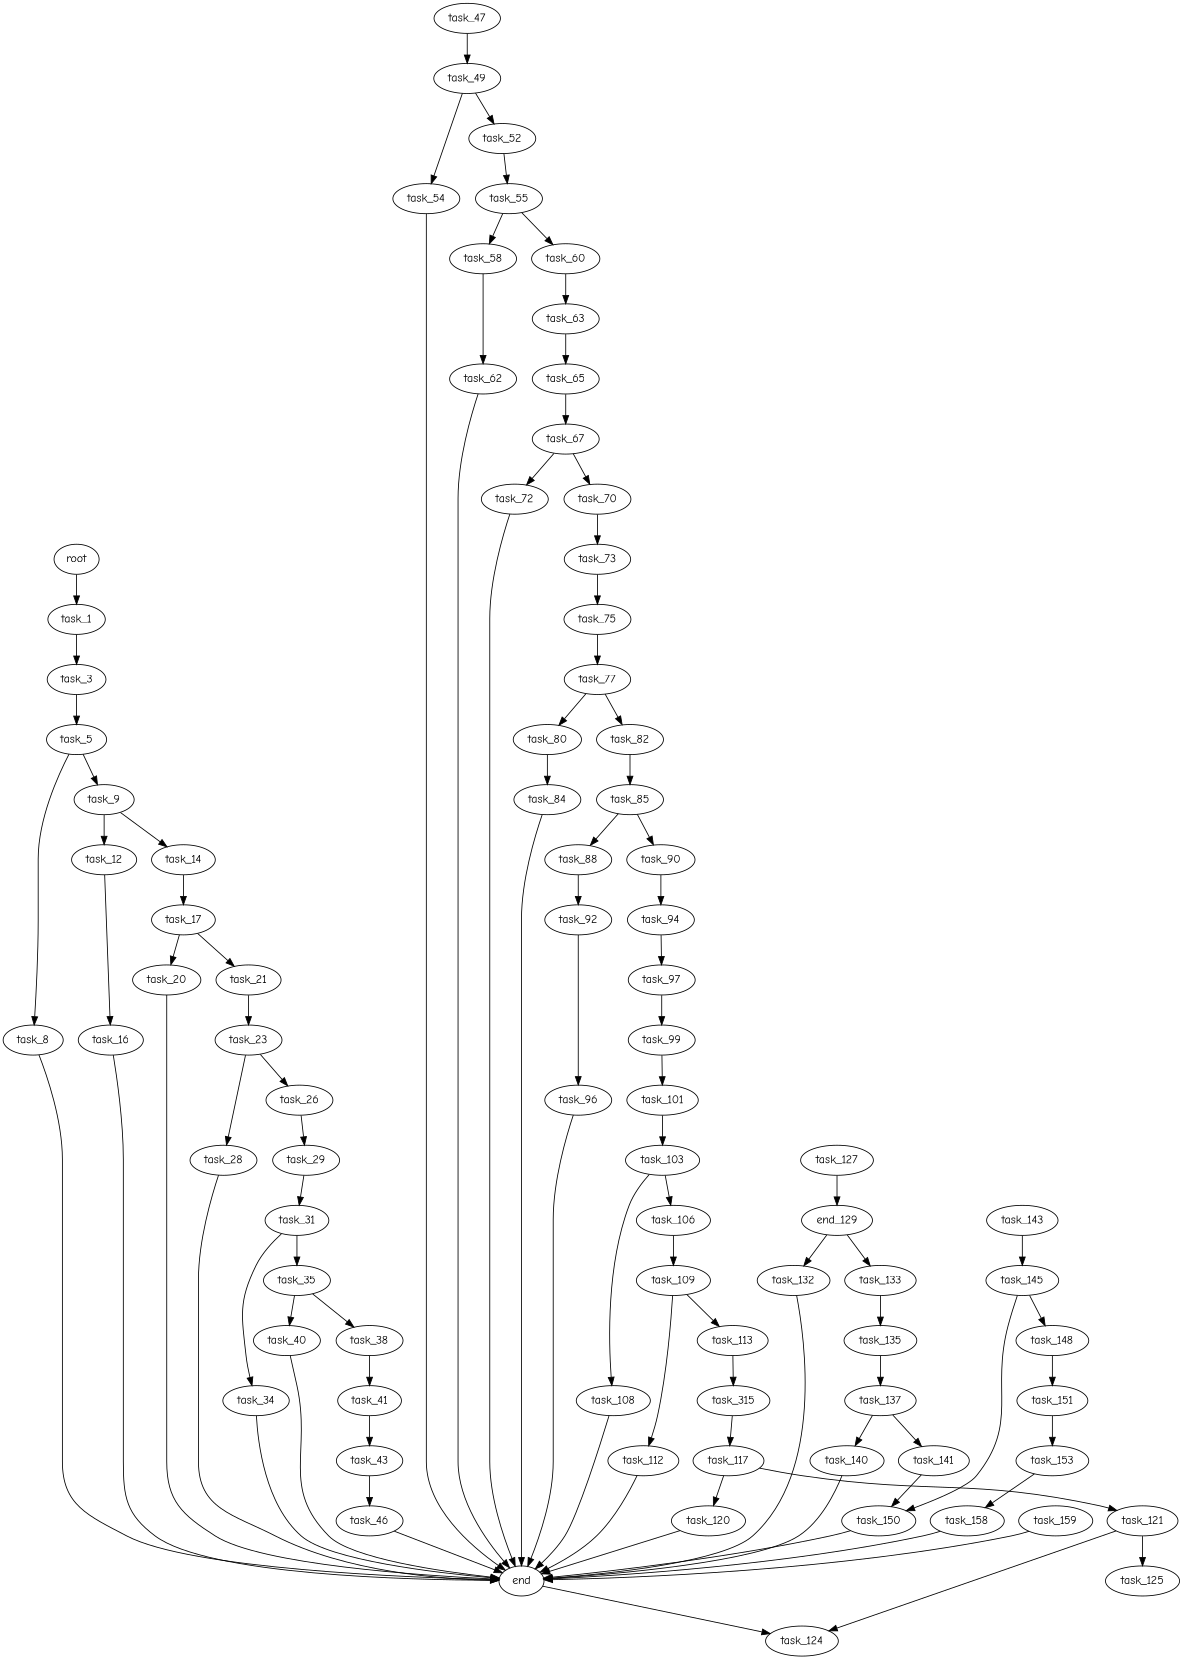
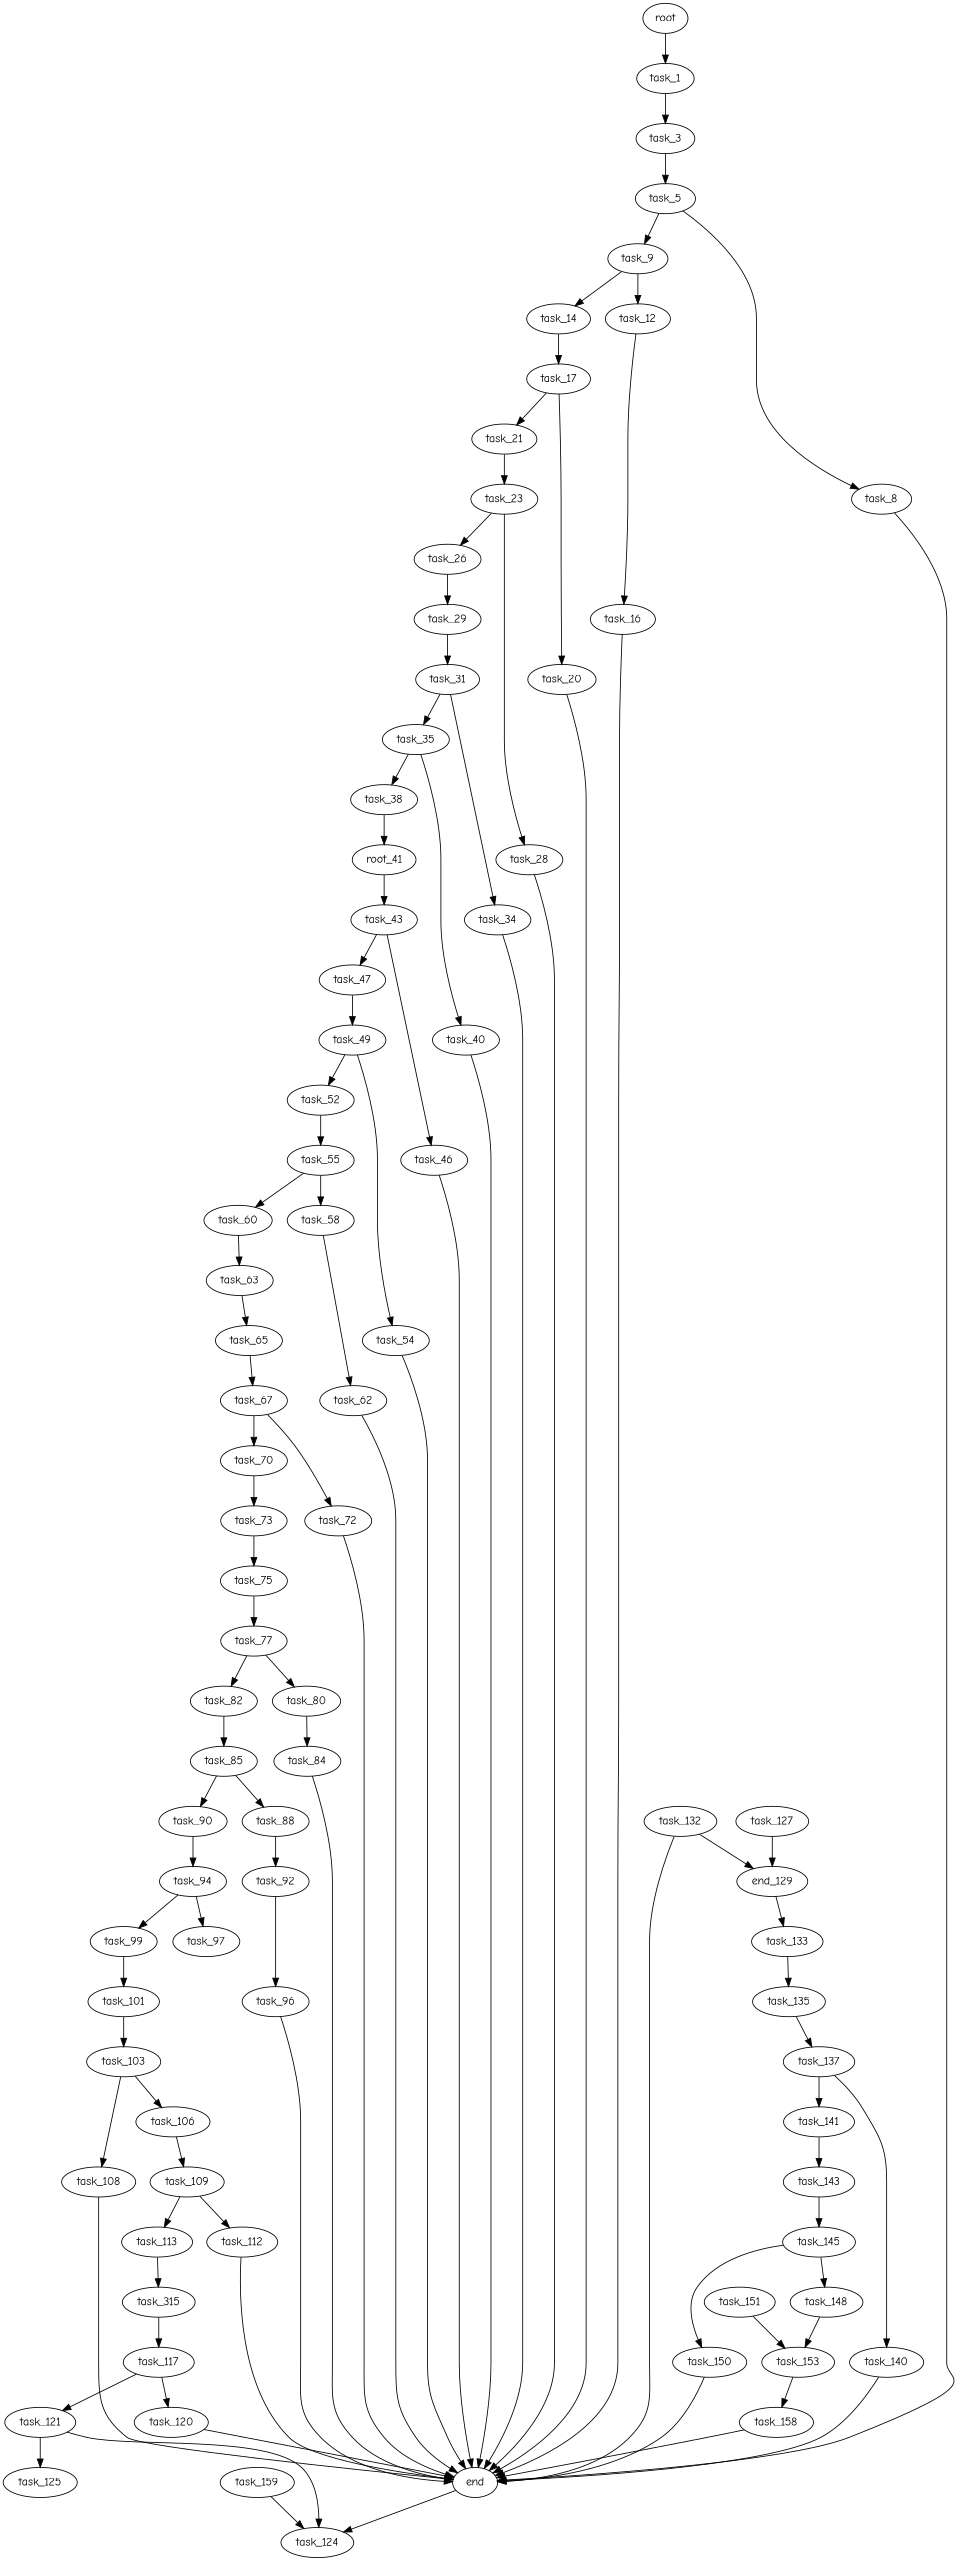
edge "task_43" -> "task_47": added
edge "task_97" -> "task_99": now "task_94" -> "task_99"
edge "end_129" -> "task_132": reversed
edge "task_148" -> "task_151": now "task_148" -> "task_153"
node "task_41": label "task_41" -> "root_41"
edge "task_141" -> "task_150": now "task_141" -> "task_143"
edge "task_159" -> "end": now "task_159" -> "task_124"
